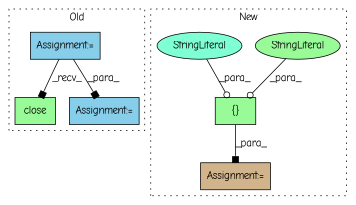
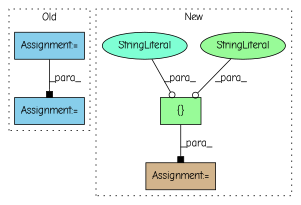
node "close": removed
